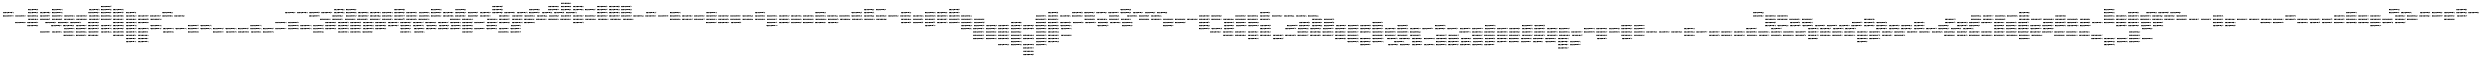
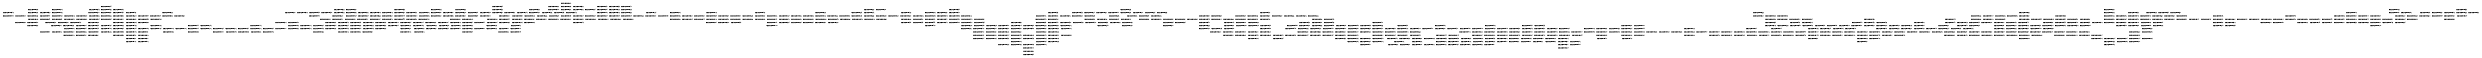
node "BARABASI_GRAPH_NODE_329_12": added
